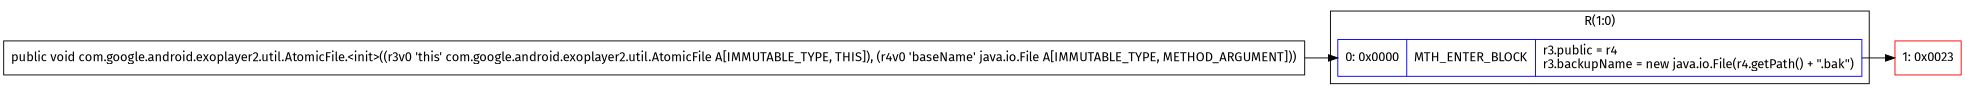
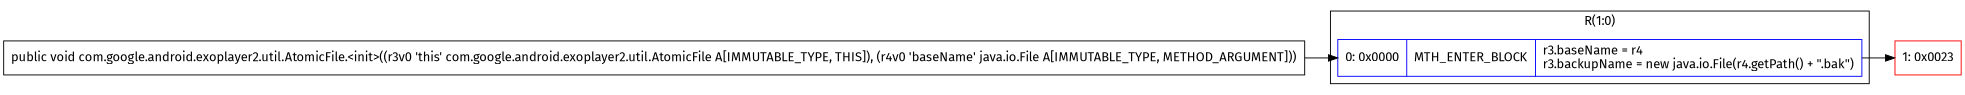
node "0: 0x0000": text "r3.public = r4" -> "r3.baseName = r4"
